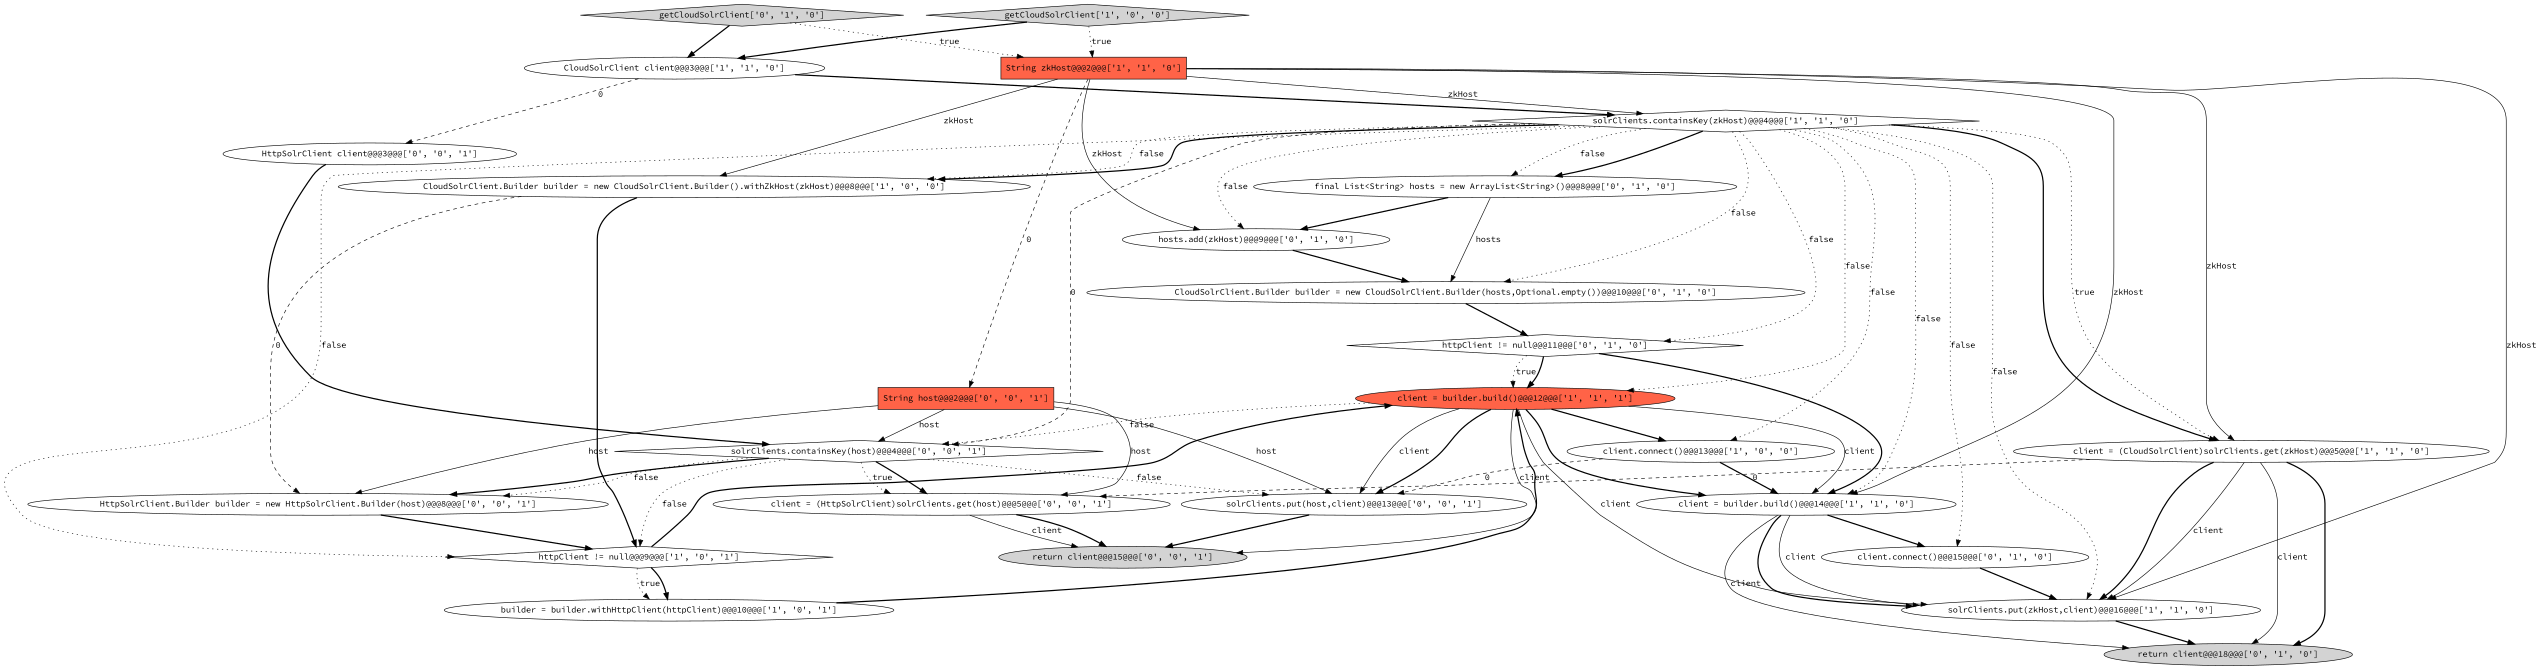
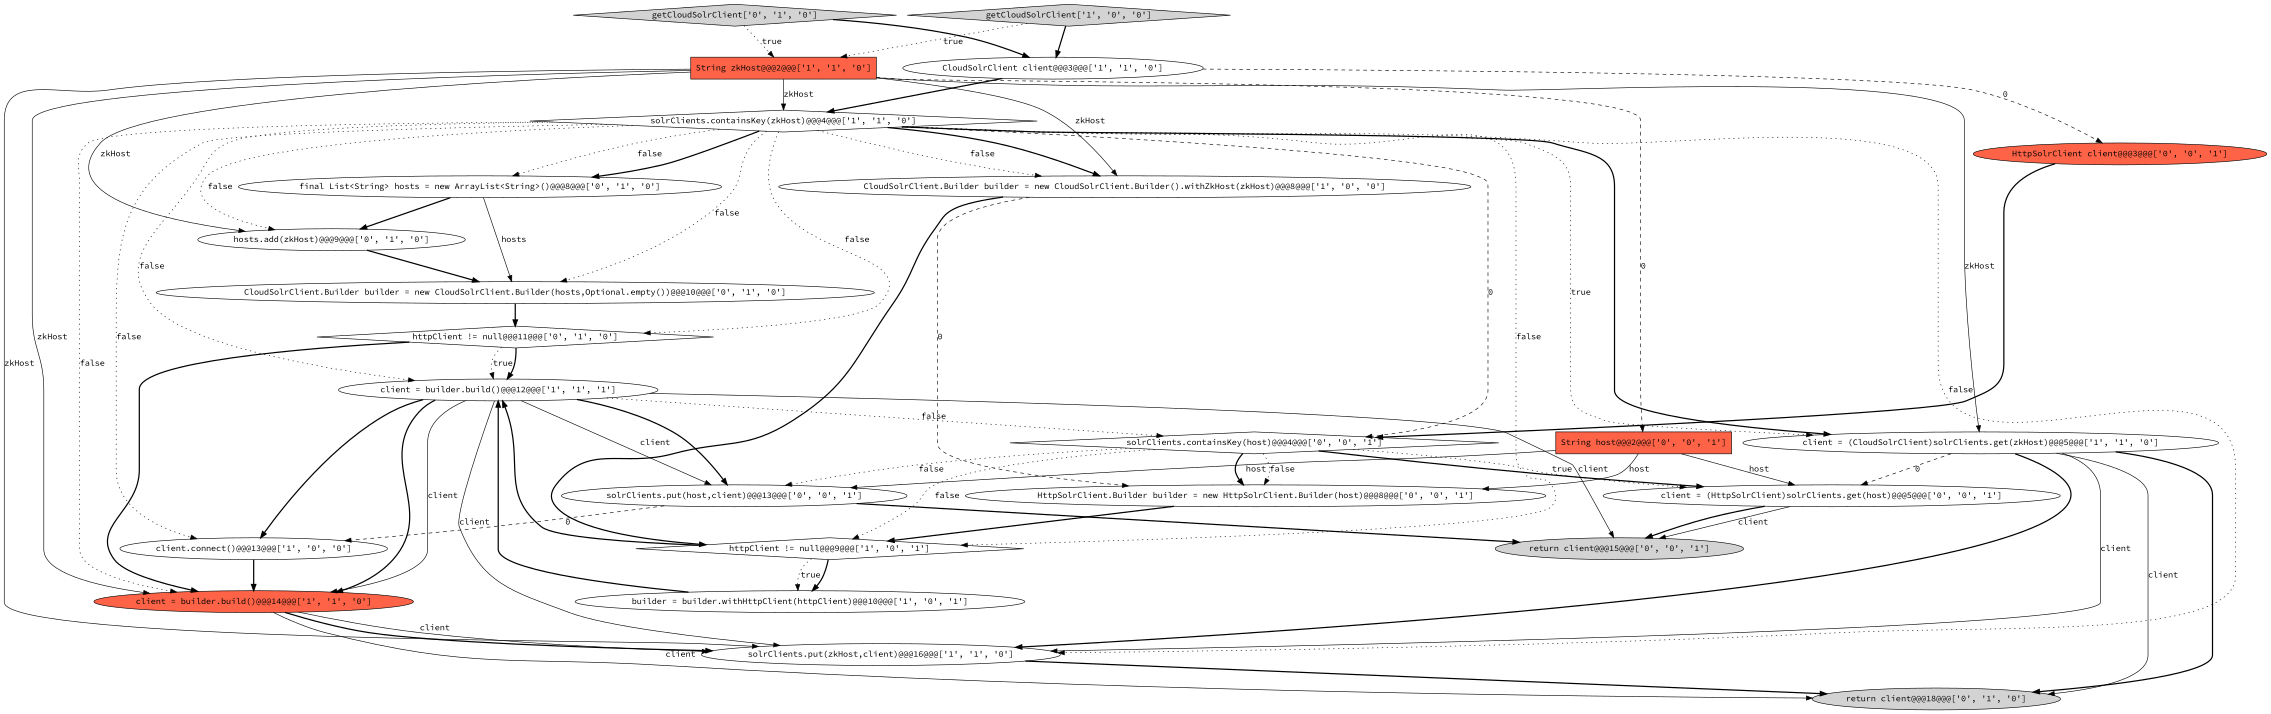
node "HttpSolrClient client@@@3@@@['0', '0', '1']": fillcolor white -> tomato
node "client = builder.build()@@@12@@@['1', '1', '1']": fillcolor tomato -> white
edge "String host@@@2@@@['0', '0', '1']" -> "solrClients.containsKey(host)@@@4@@@['0', '0', '1']": removed, label "host"
edge "client.connect()@@@13@@@['1', '0', '0']" -> "solrClients.put(host,client)@@@13@@@['0', '0', '1']": reversed
node "client = builder.build()@@@14@@@['1', '1', '0']": fillcolor white -> tomato
node "client.connect()@@@15@@@['0', '1', '0']": removed
